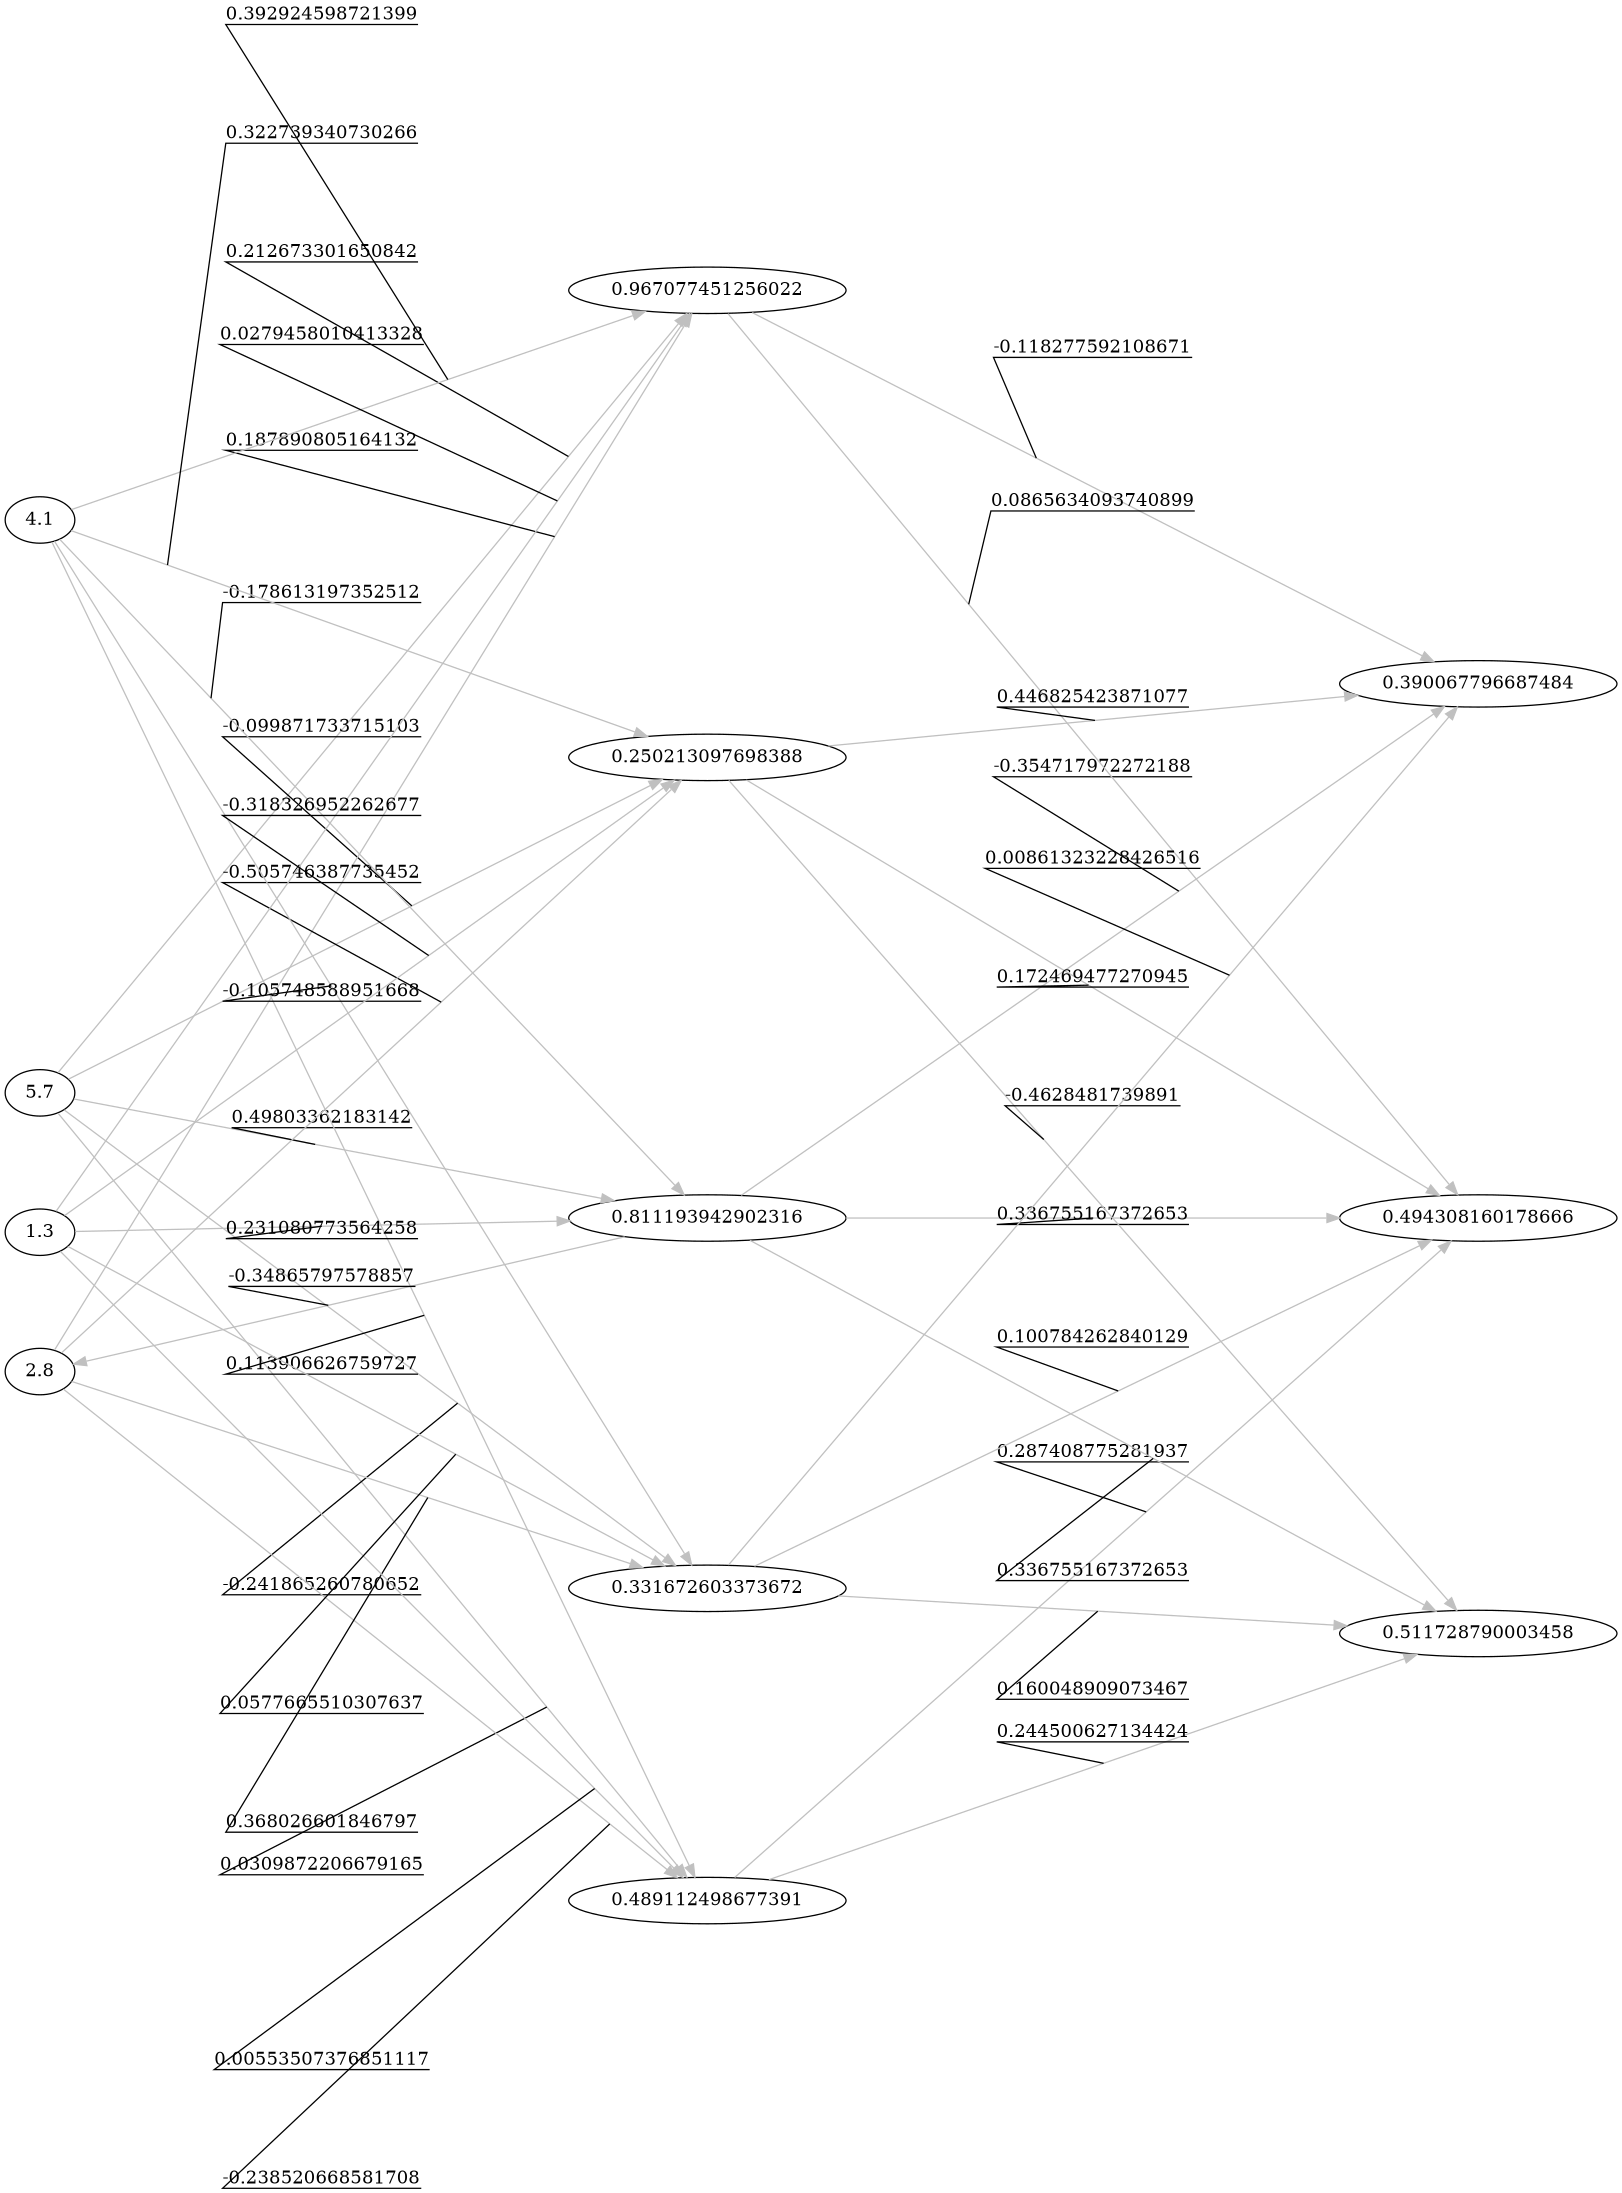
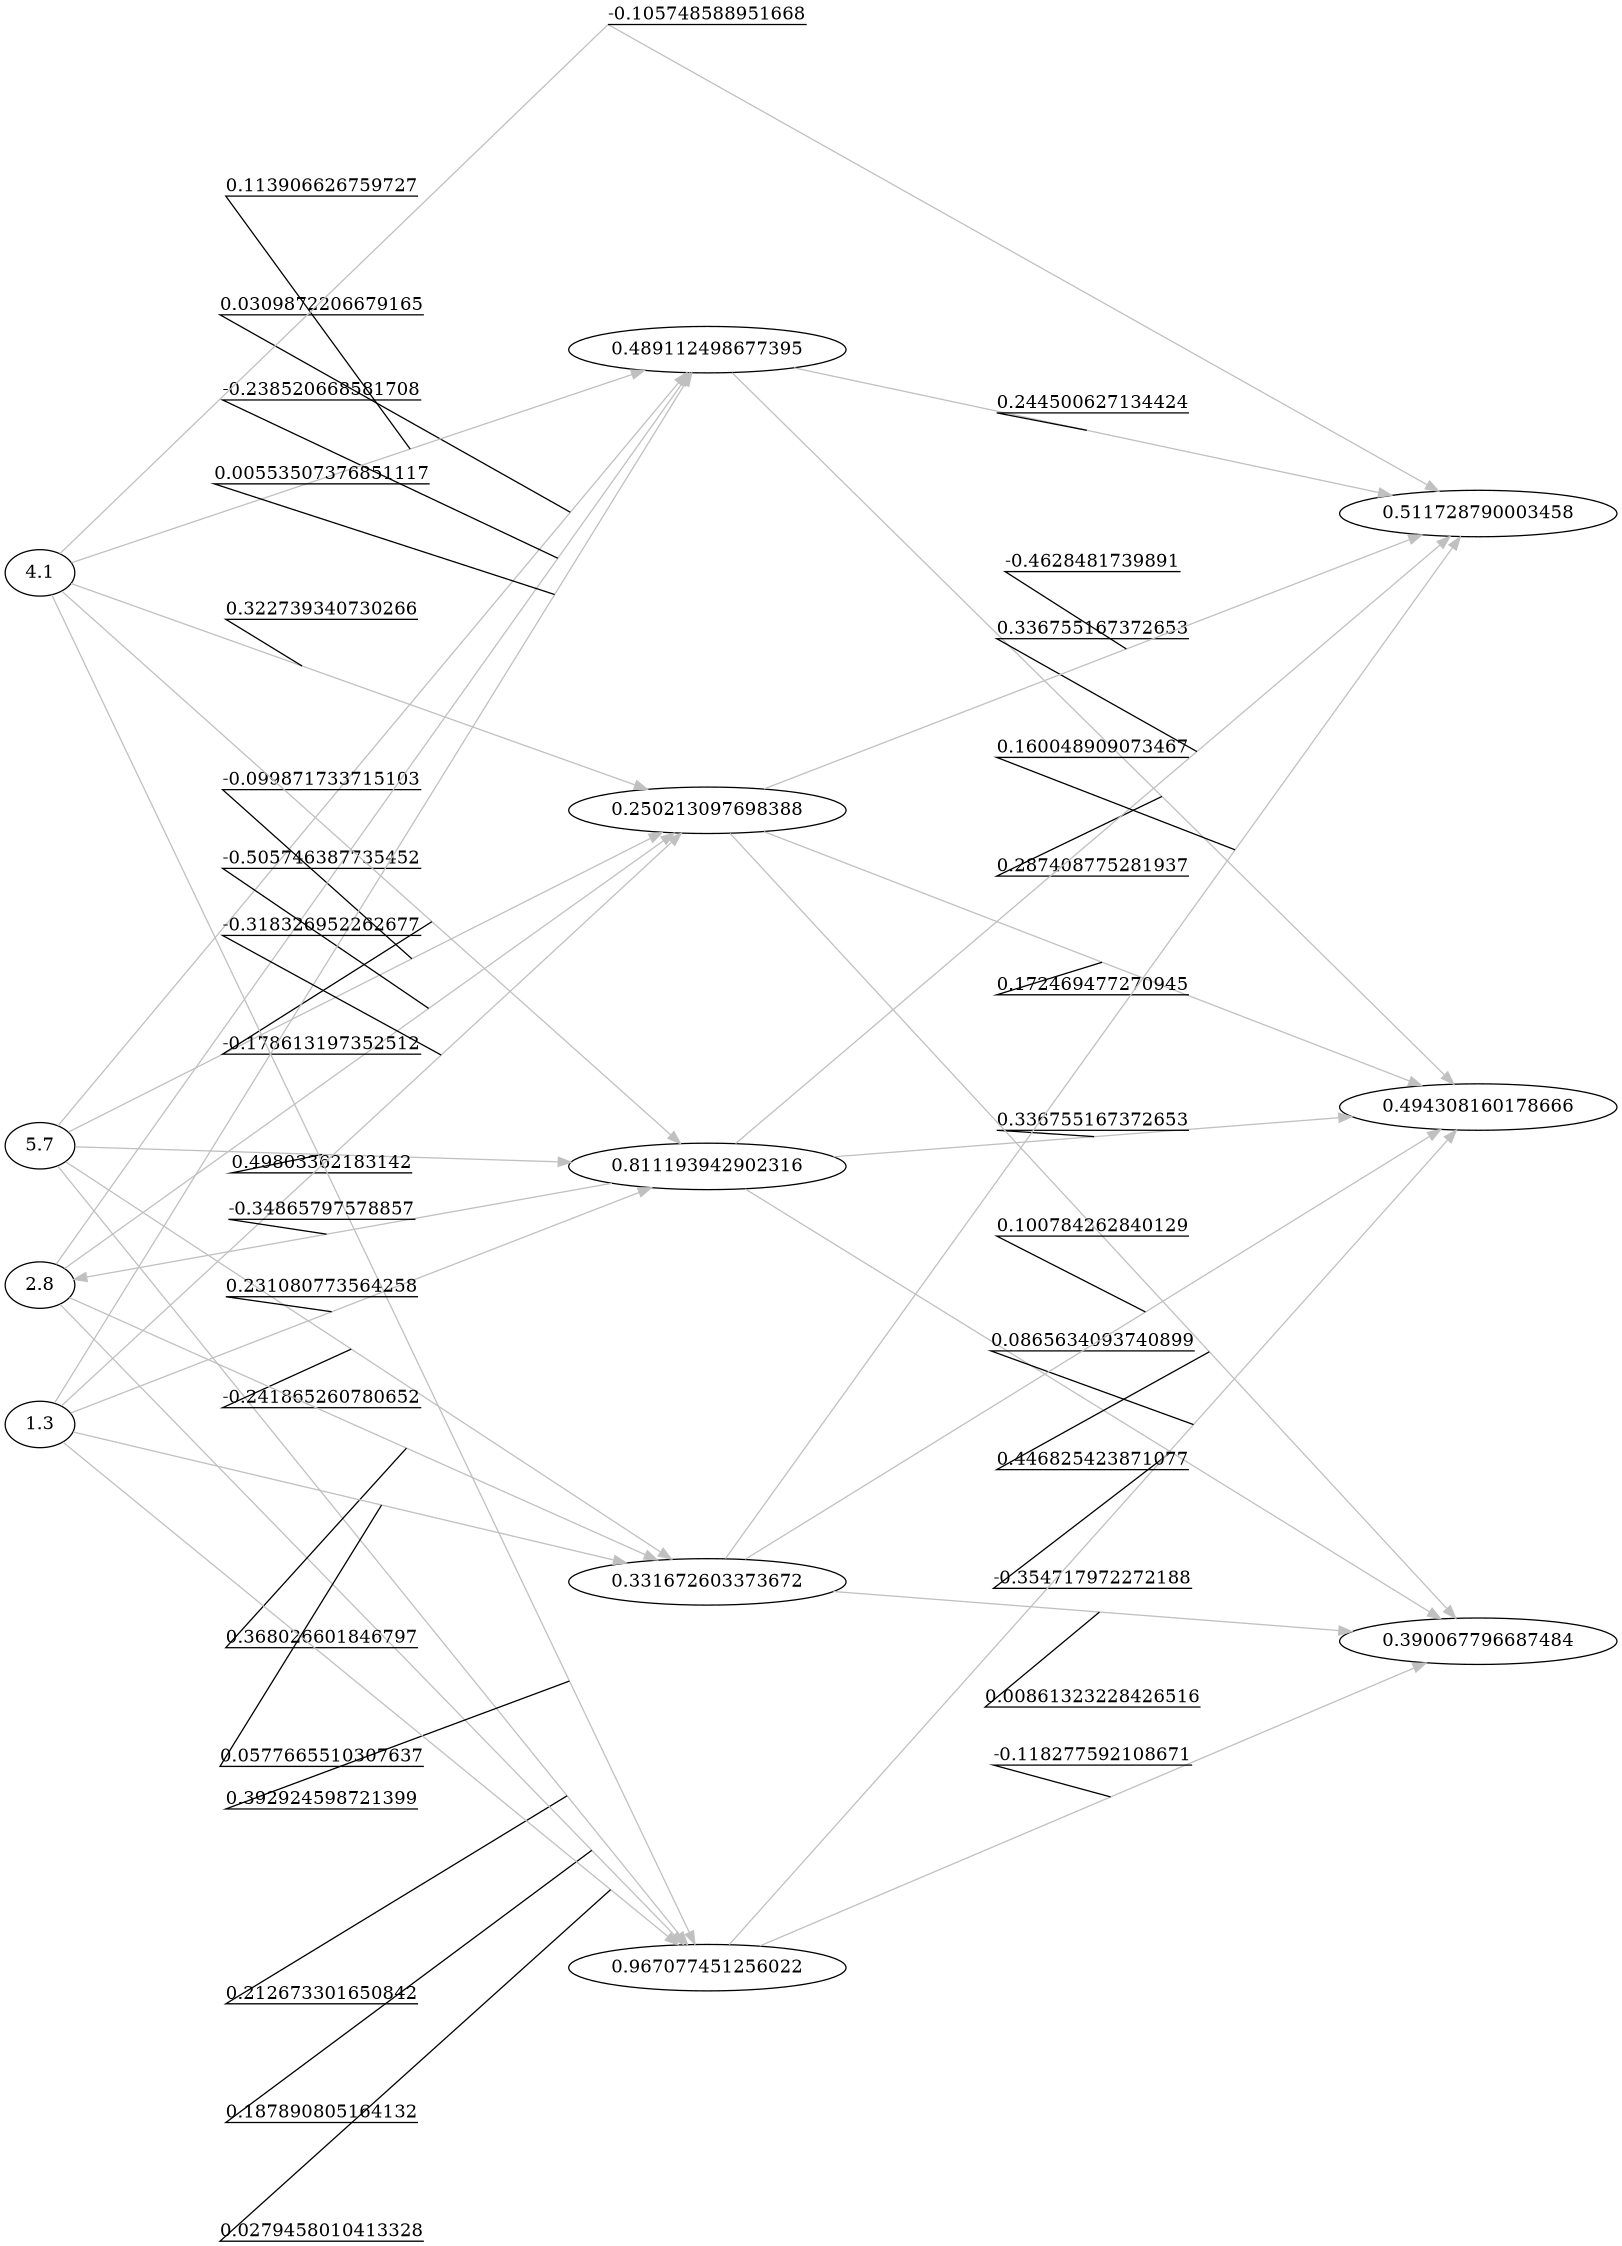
edge "4.1" -> "0.331672603373672": now "4.1" -> "0.511728790003458"
node "0.489112498677391": label "0.489112498677391" -> "0.489112498677395"
